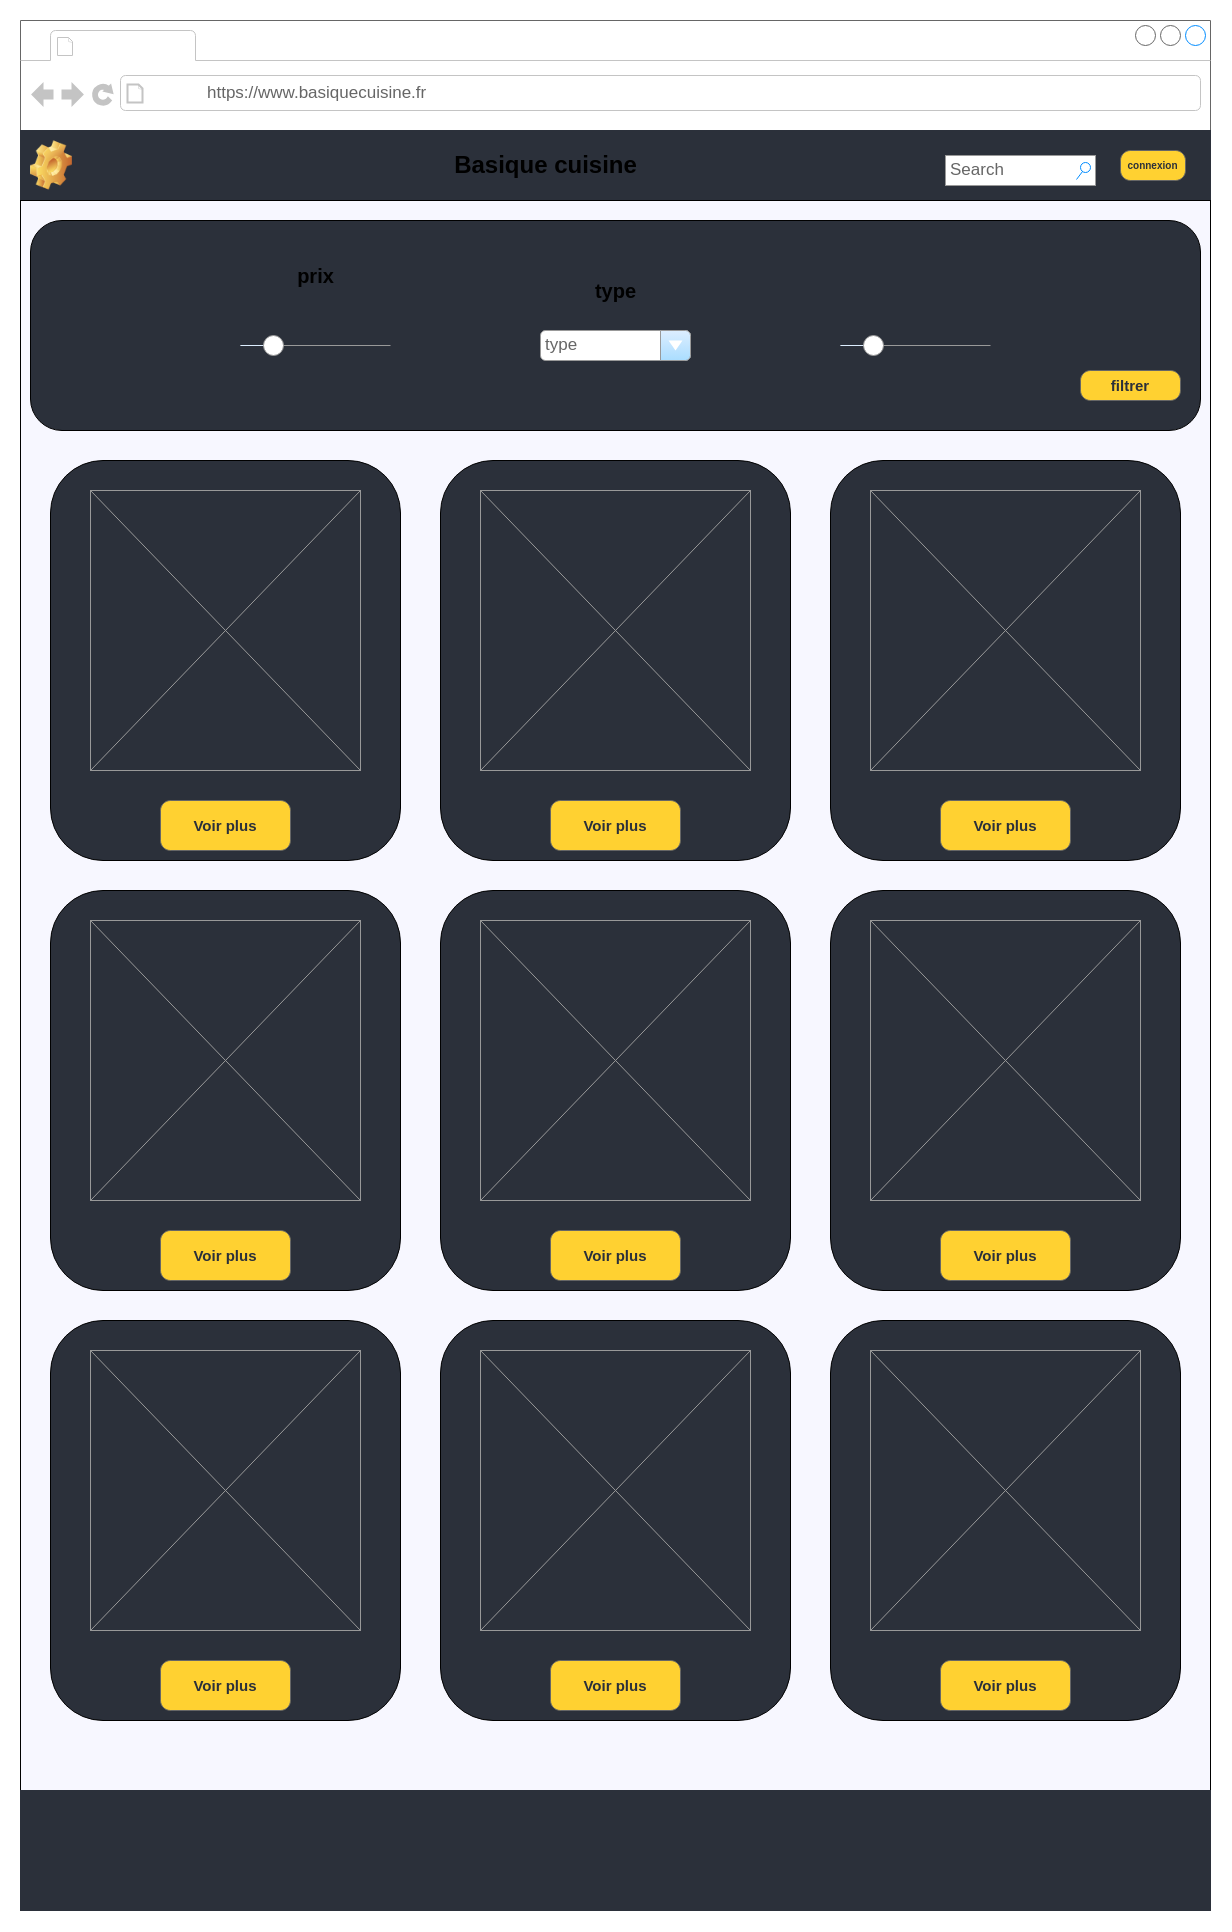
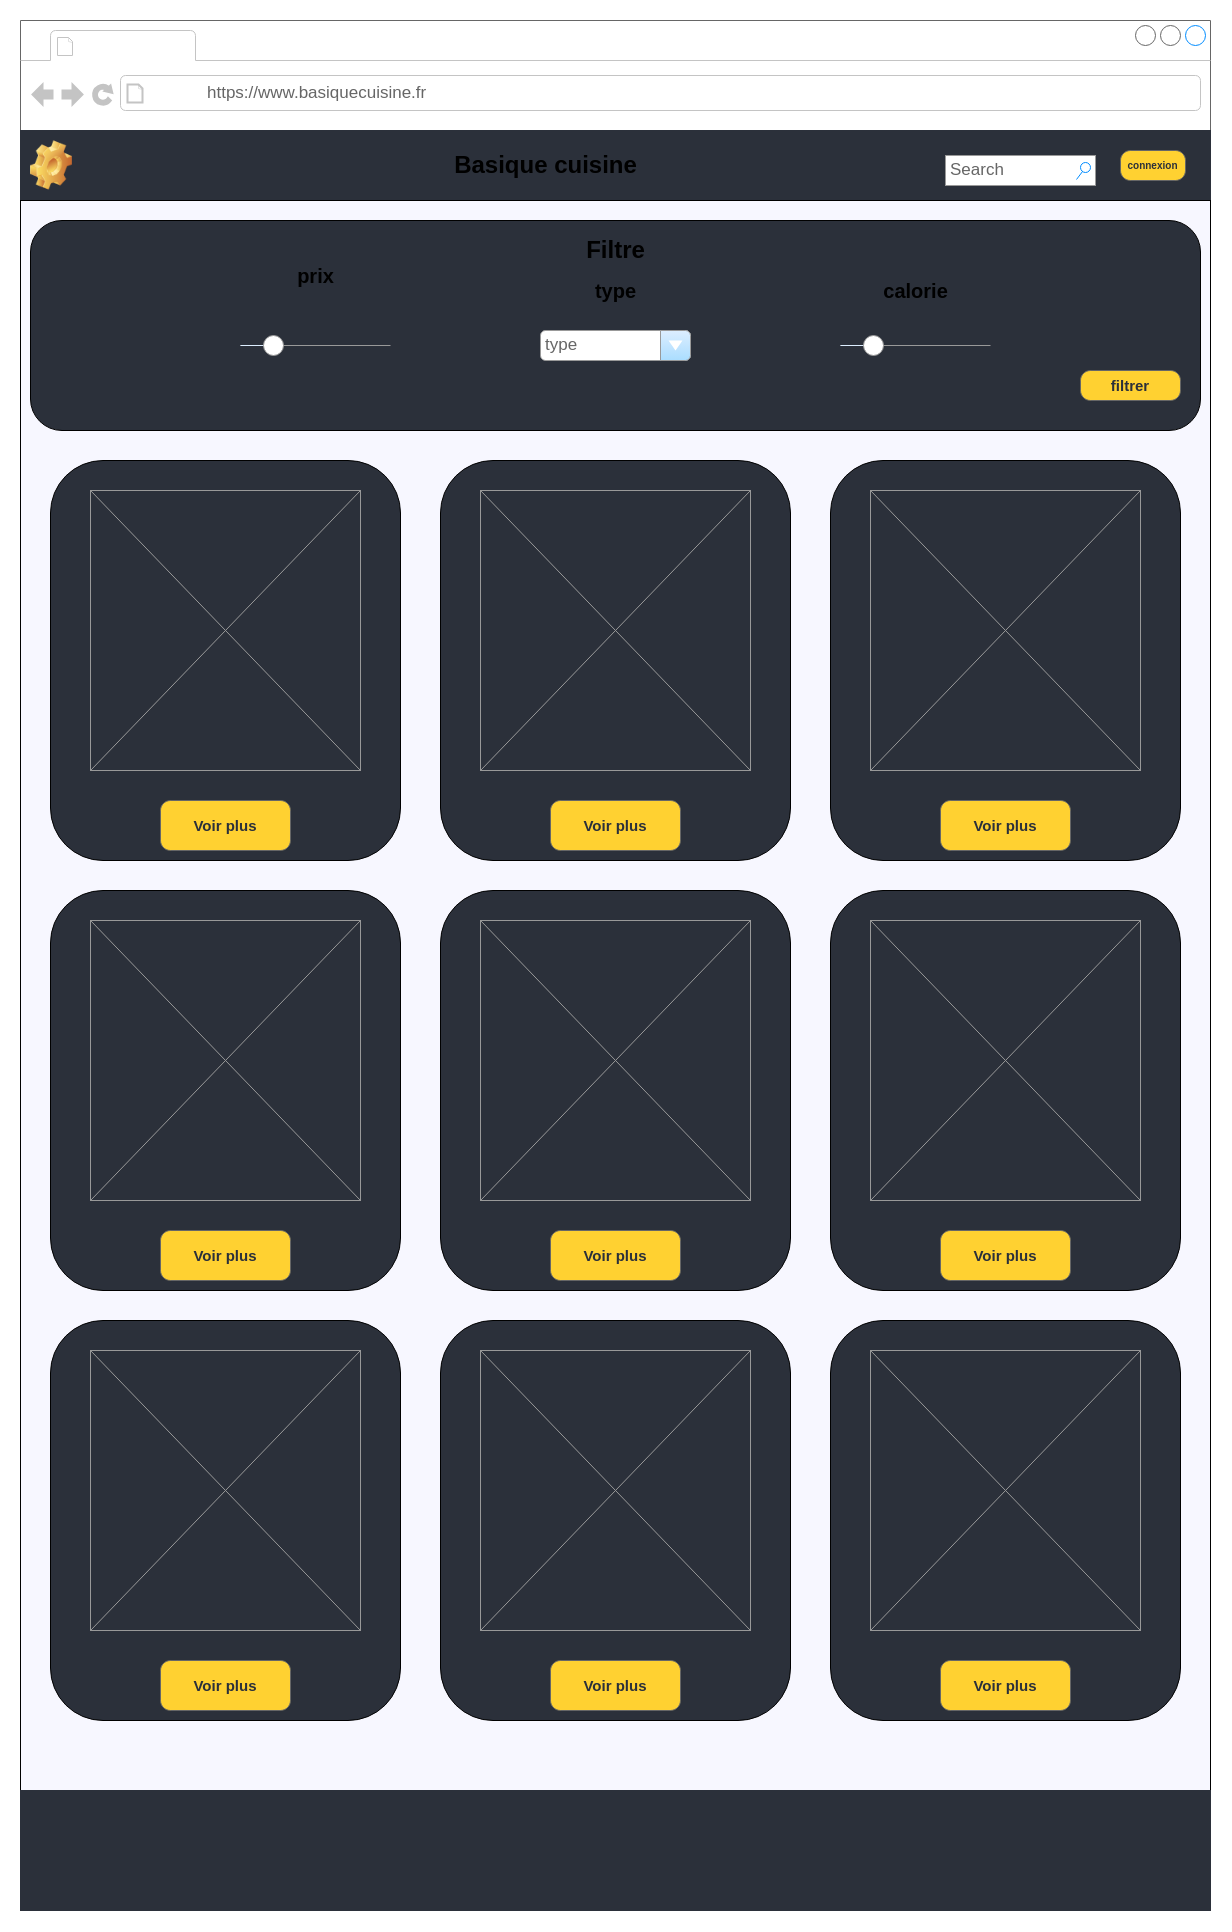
node "Filtre": added
node "calorie": added
